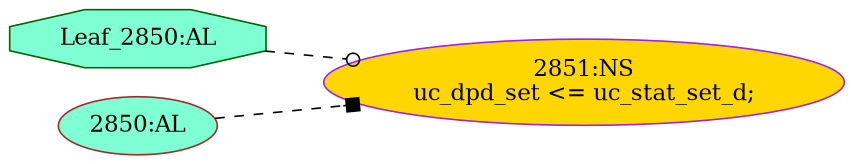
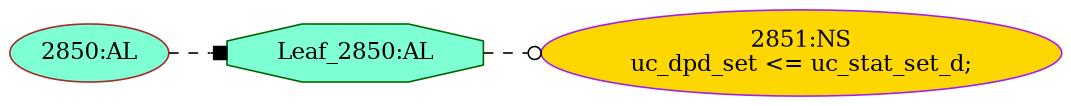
edge "2850:AL" -> "2851:NS uc_dpd_set <= uc_stat_set_d;": now "2850:AL" -> "Leaf_2850:AL"
